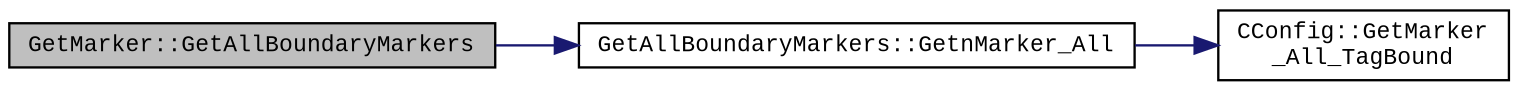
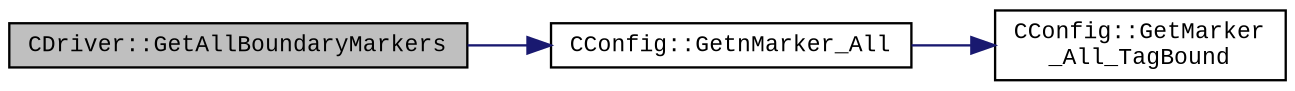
node "GetMarker::GetAllBoundaryMarkers": label "GetMarker::GetAllBoundaryMarkers" -> "CDriver::GetAllBoundaryMarkers"
node "GetAllBoundaryMarkers::GetnMarker_All": label "GetAllBoundaryMarkers::GetnMarker_All" -> "CConfig::GetnMarker_All"
